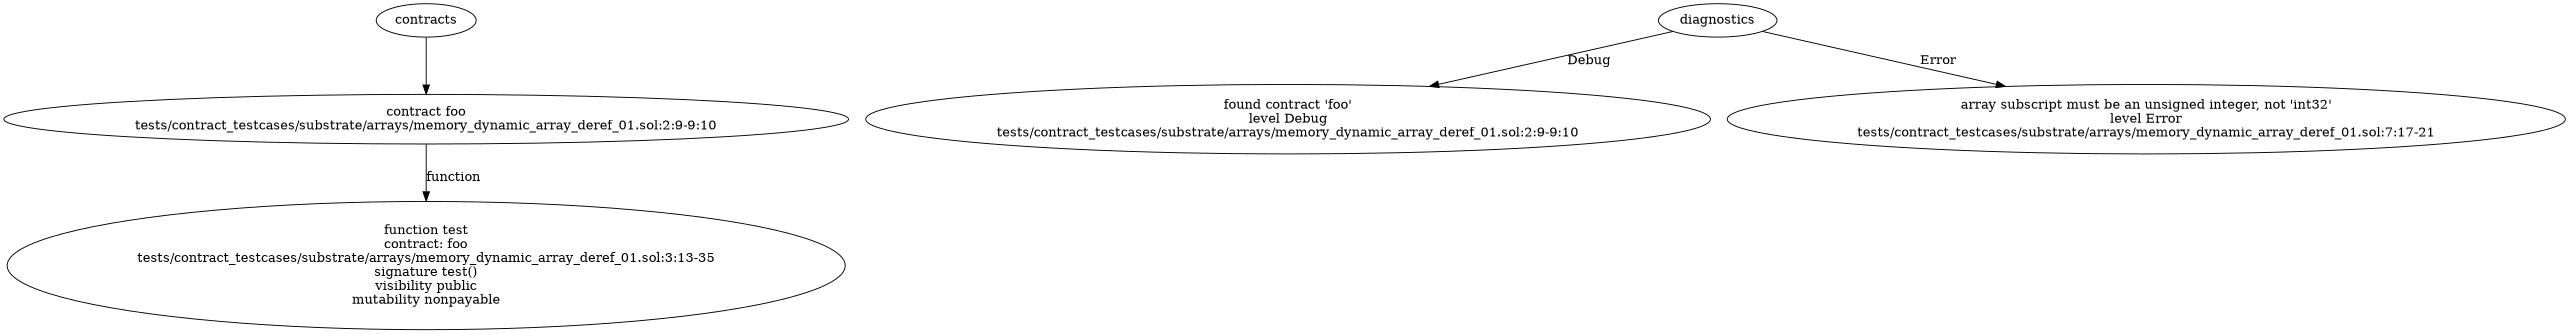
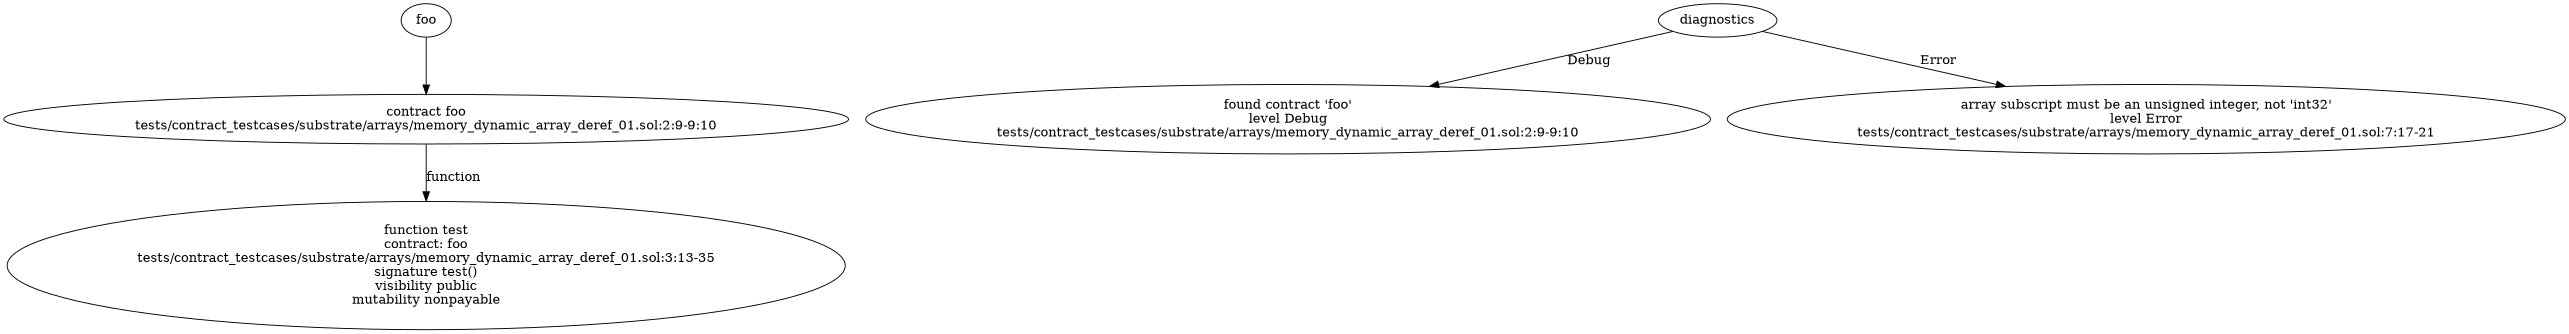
node "contracts": label "contracts" -> "foo"
